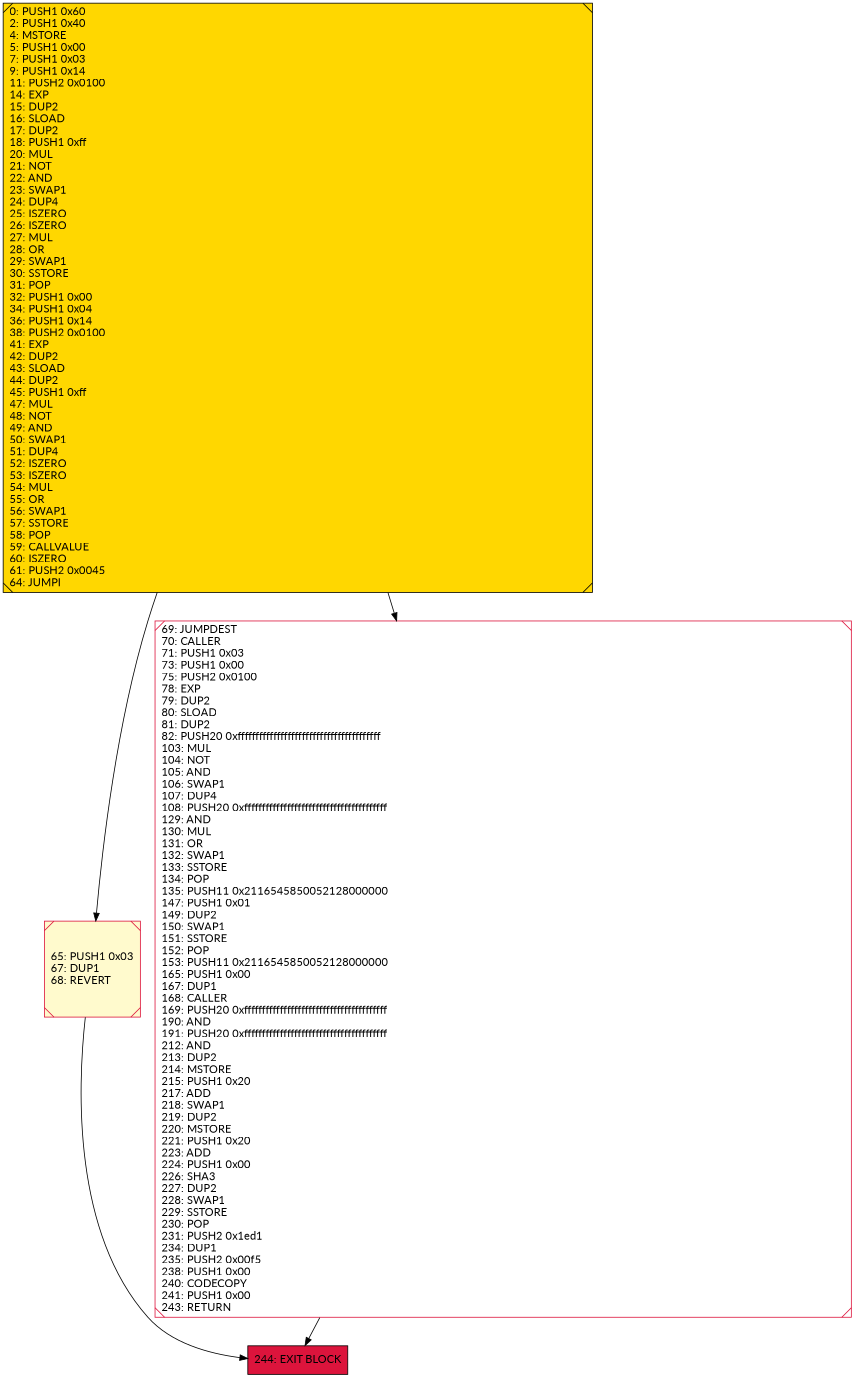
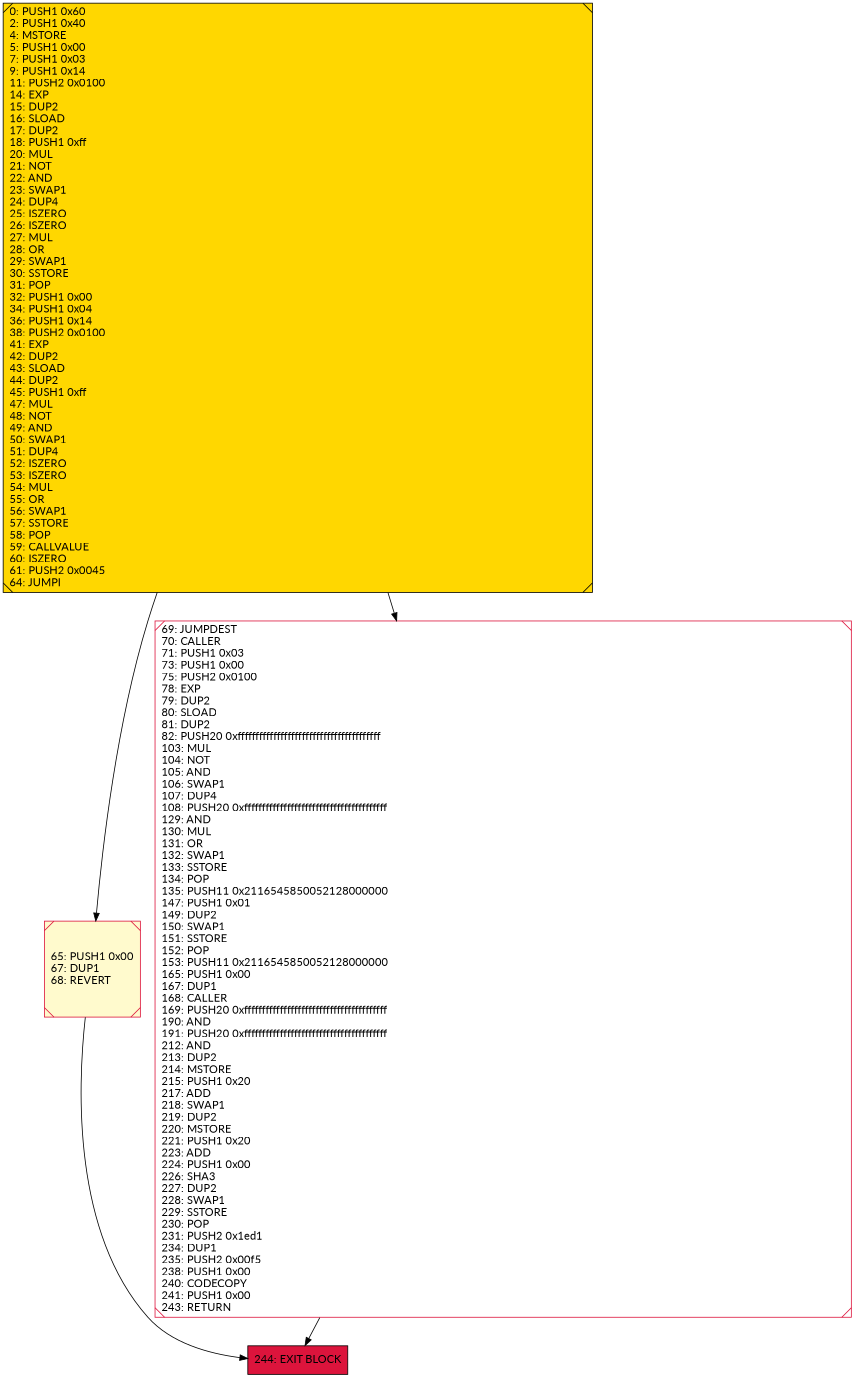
node "65: PUSH1 0x03 67: DUP1 68: REVERT": label "65: PUSH1 0x03 67: DUP1 68: REVERT" -> "65: PUSH1 0x00 67: DUP1 68: REVERT"
